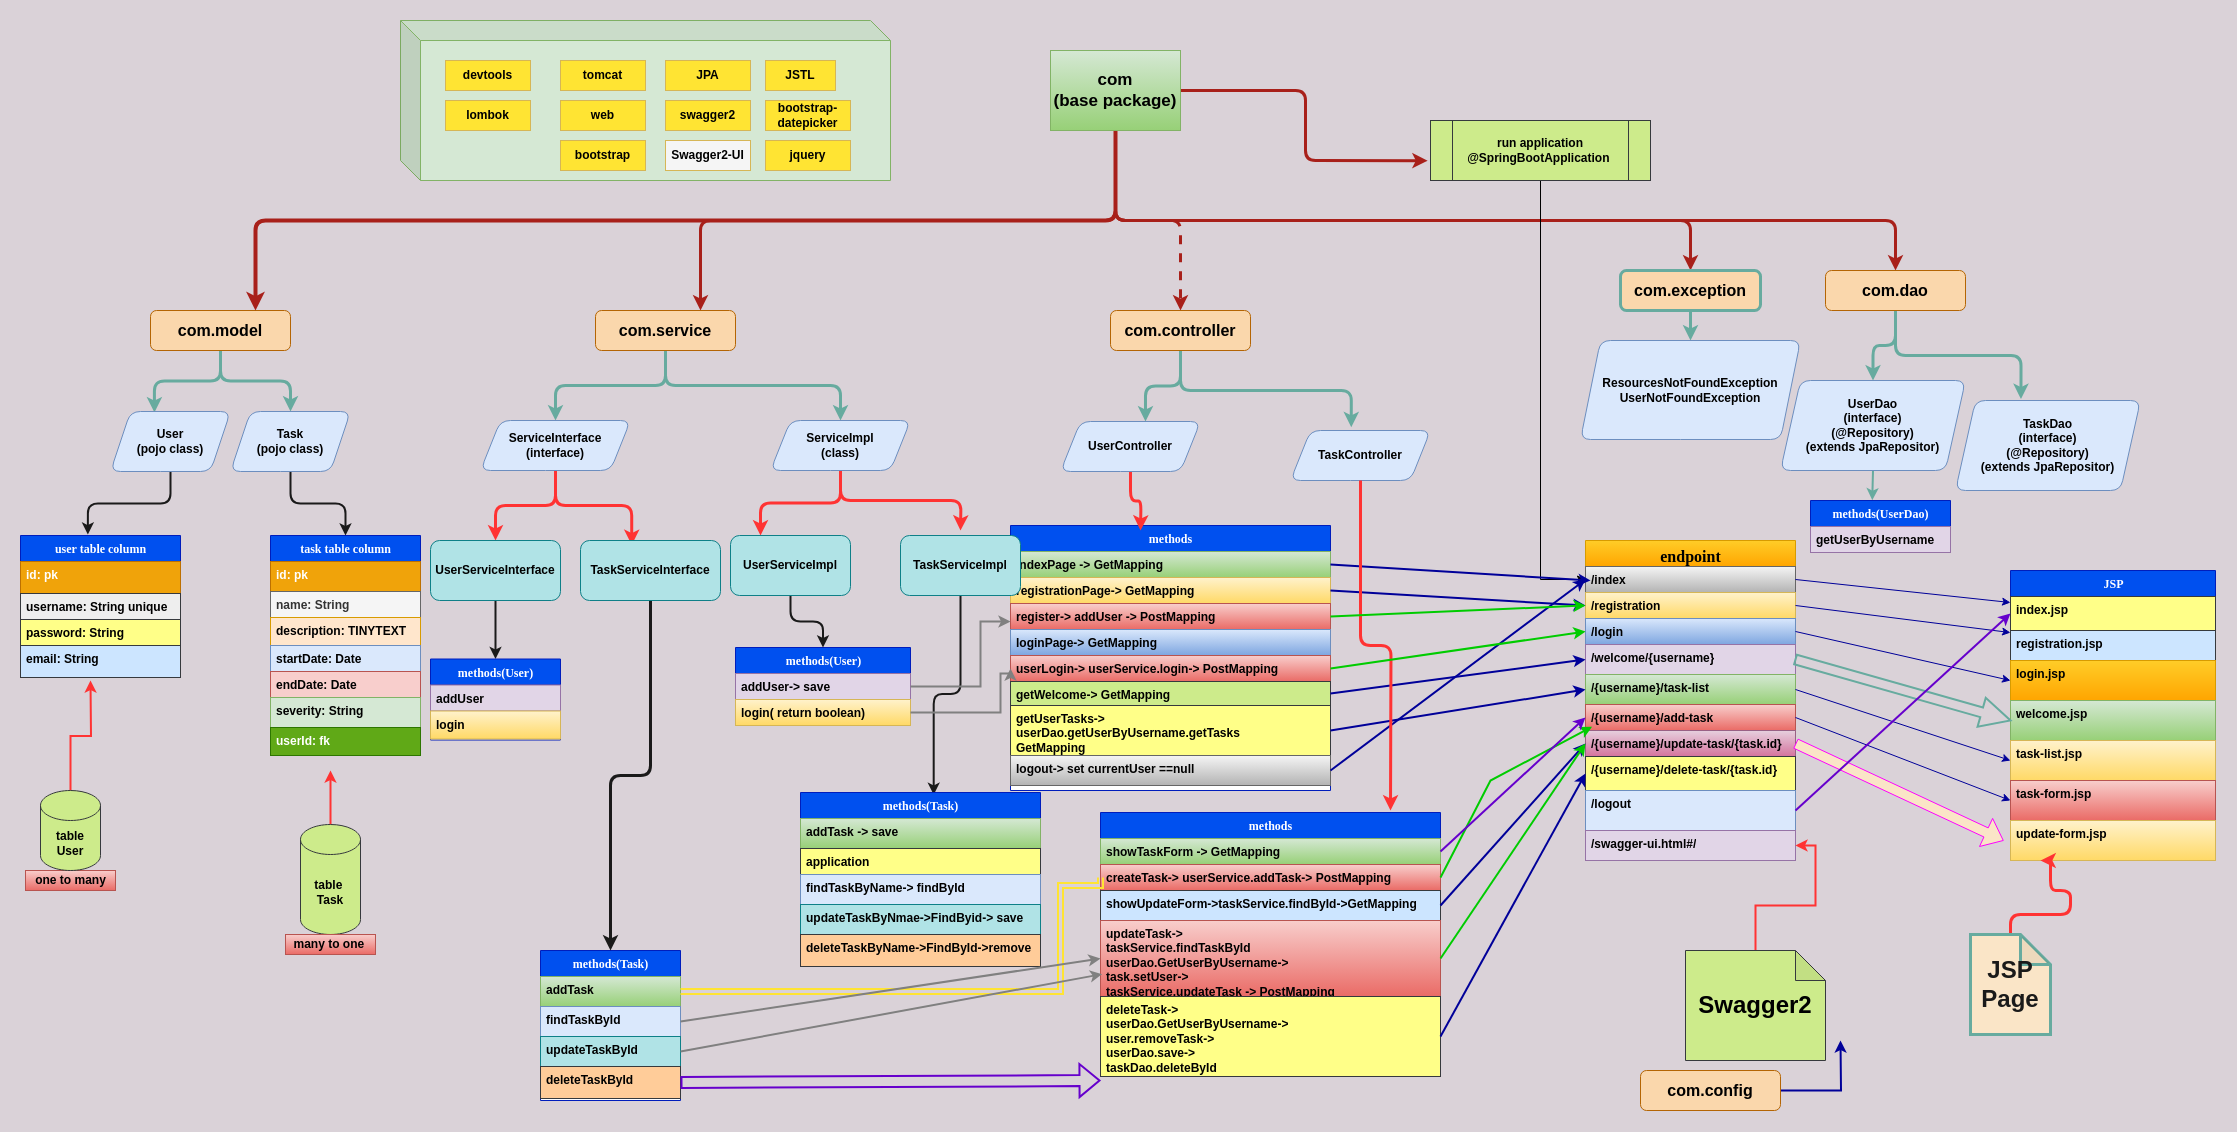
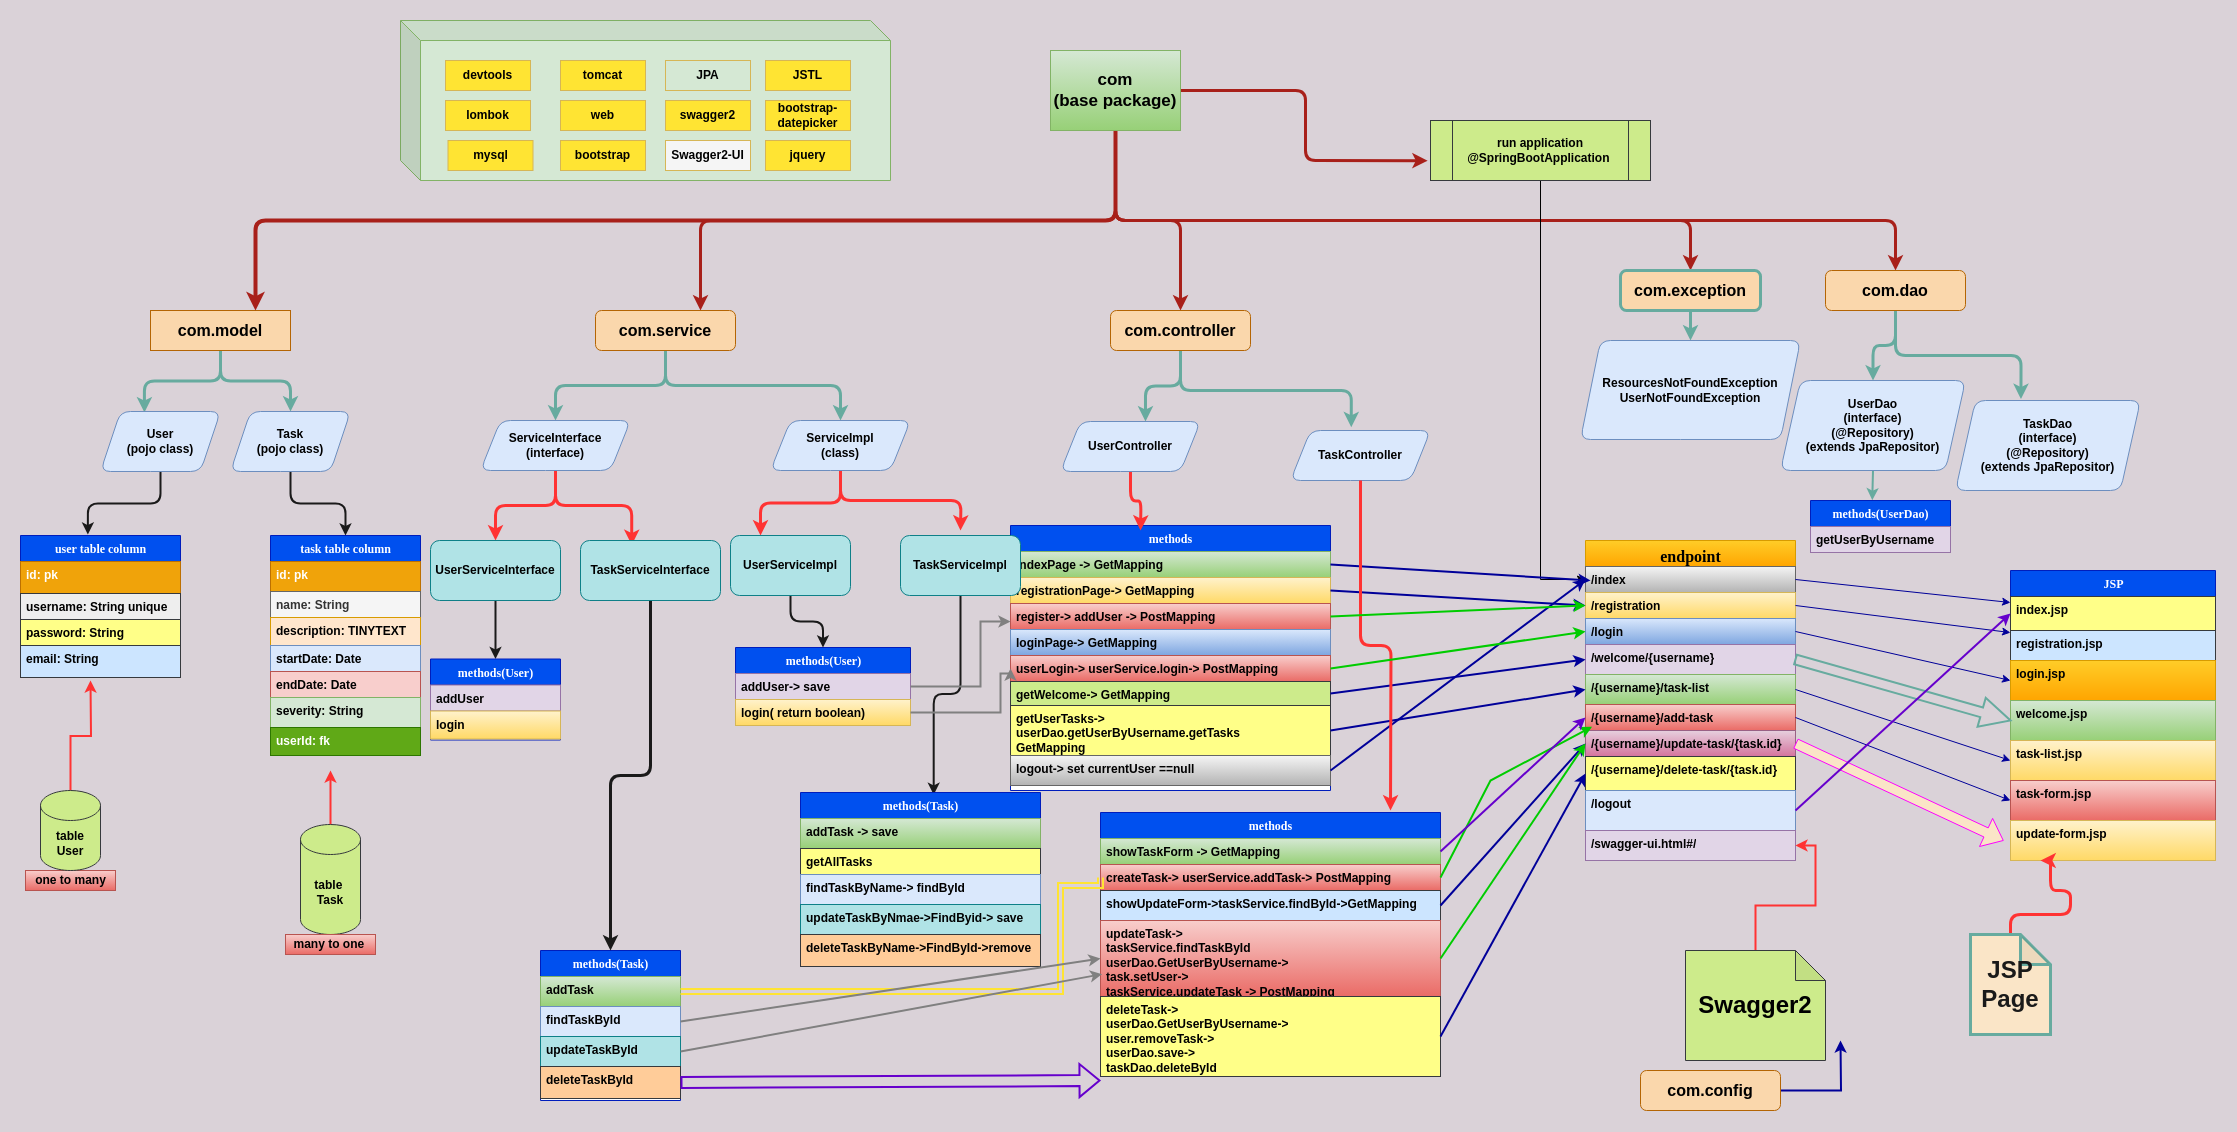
node "JPA": fillcolor #ffe433 -> #d5e8d4
node "JSTL": size 70x30 -> 85x30
node "mysql": added
edge "com (base package)" -> "com.controller": style dashed -> solid
node "com.model": shape rounded rectangle -> rectangle
node "User (pojo class)": moved (171, 442) -> (161, 442)
node "application": label "application" -> "getAllTasks"
